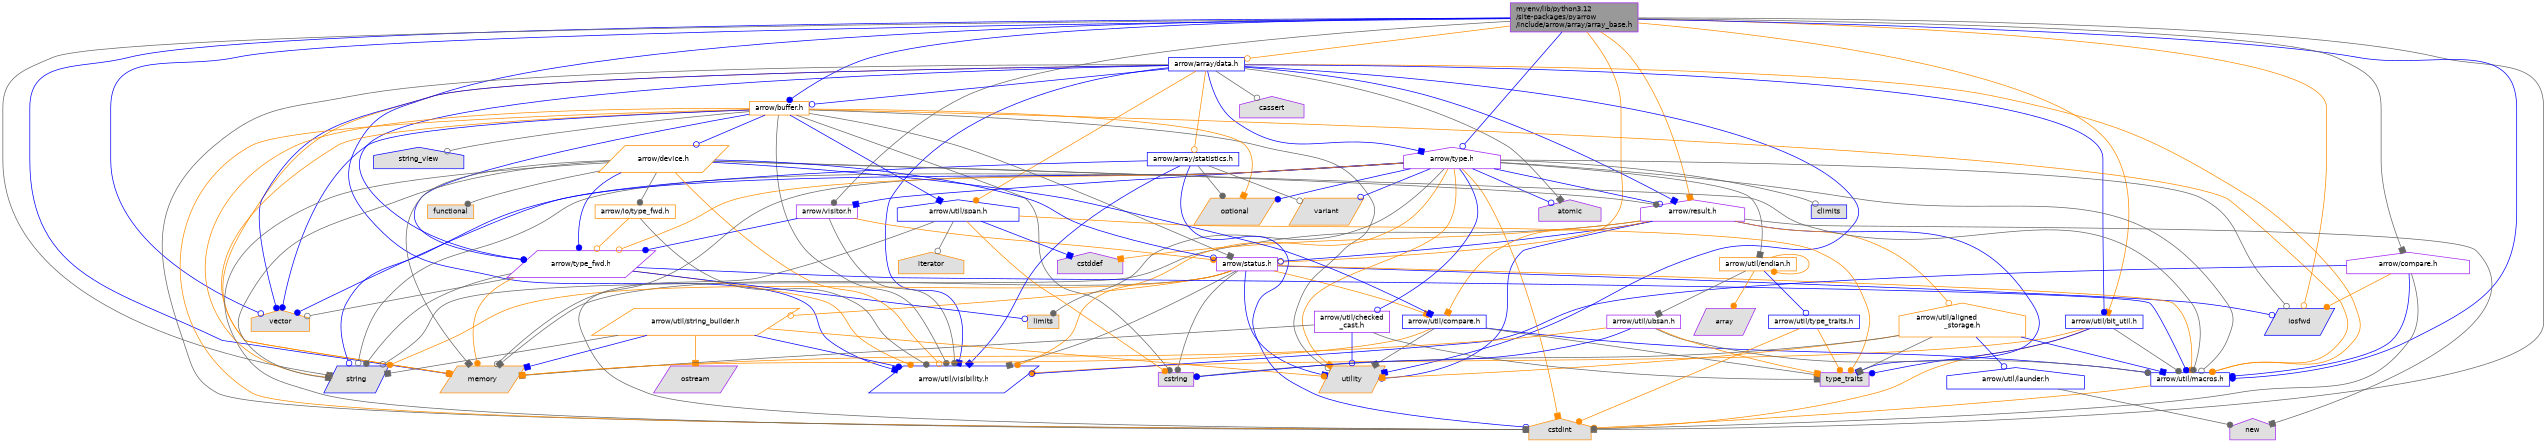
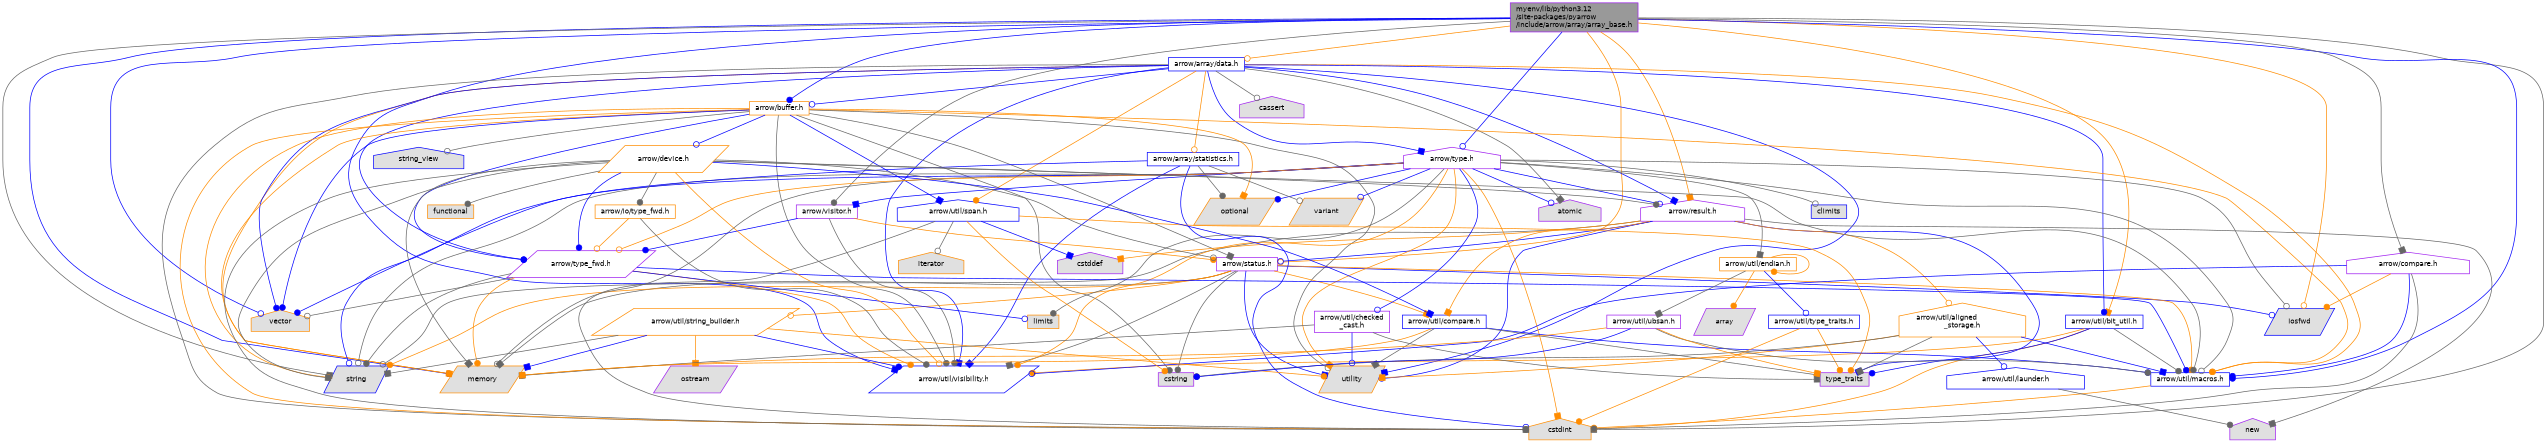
edge "arrow/device.h" -> "arrow/status.h": color blue -> gray40
